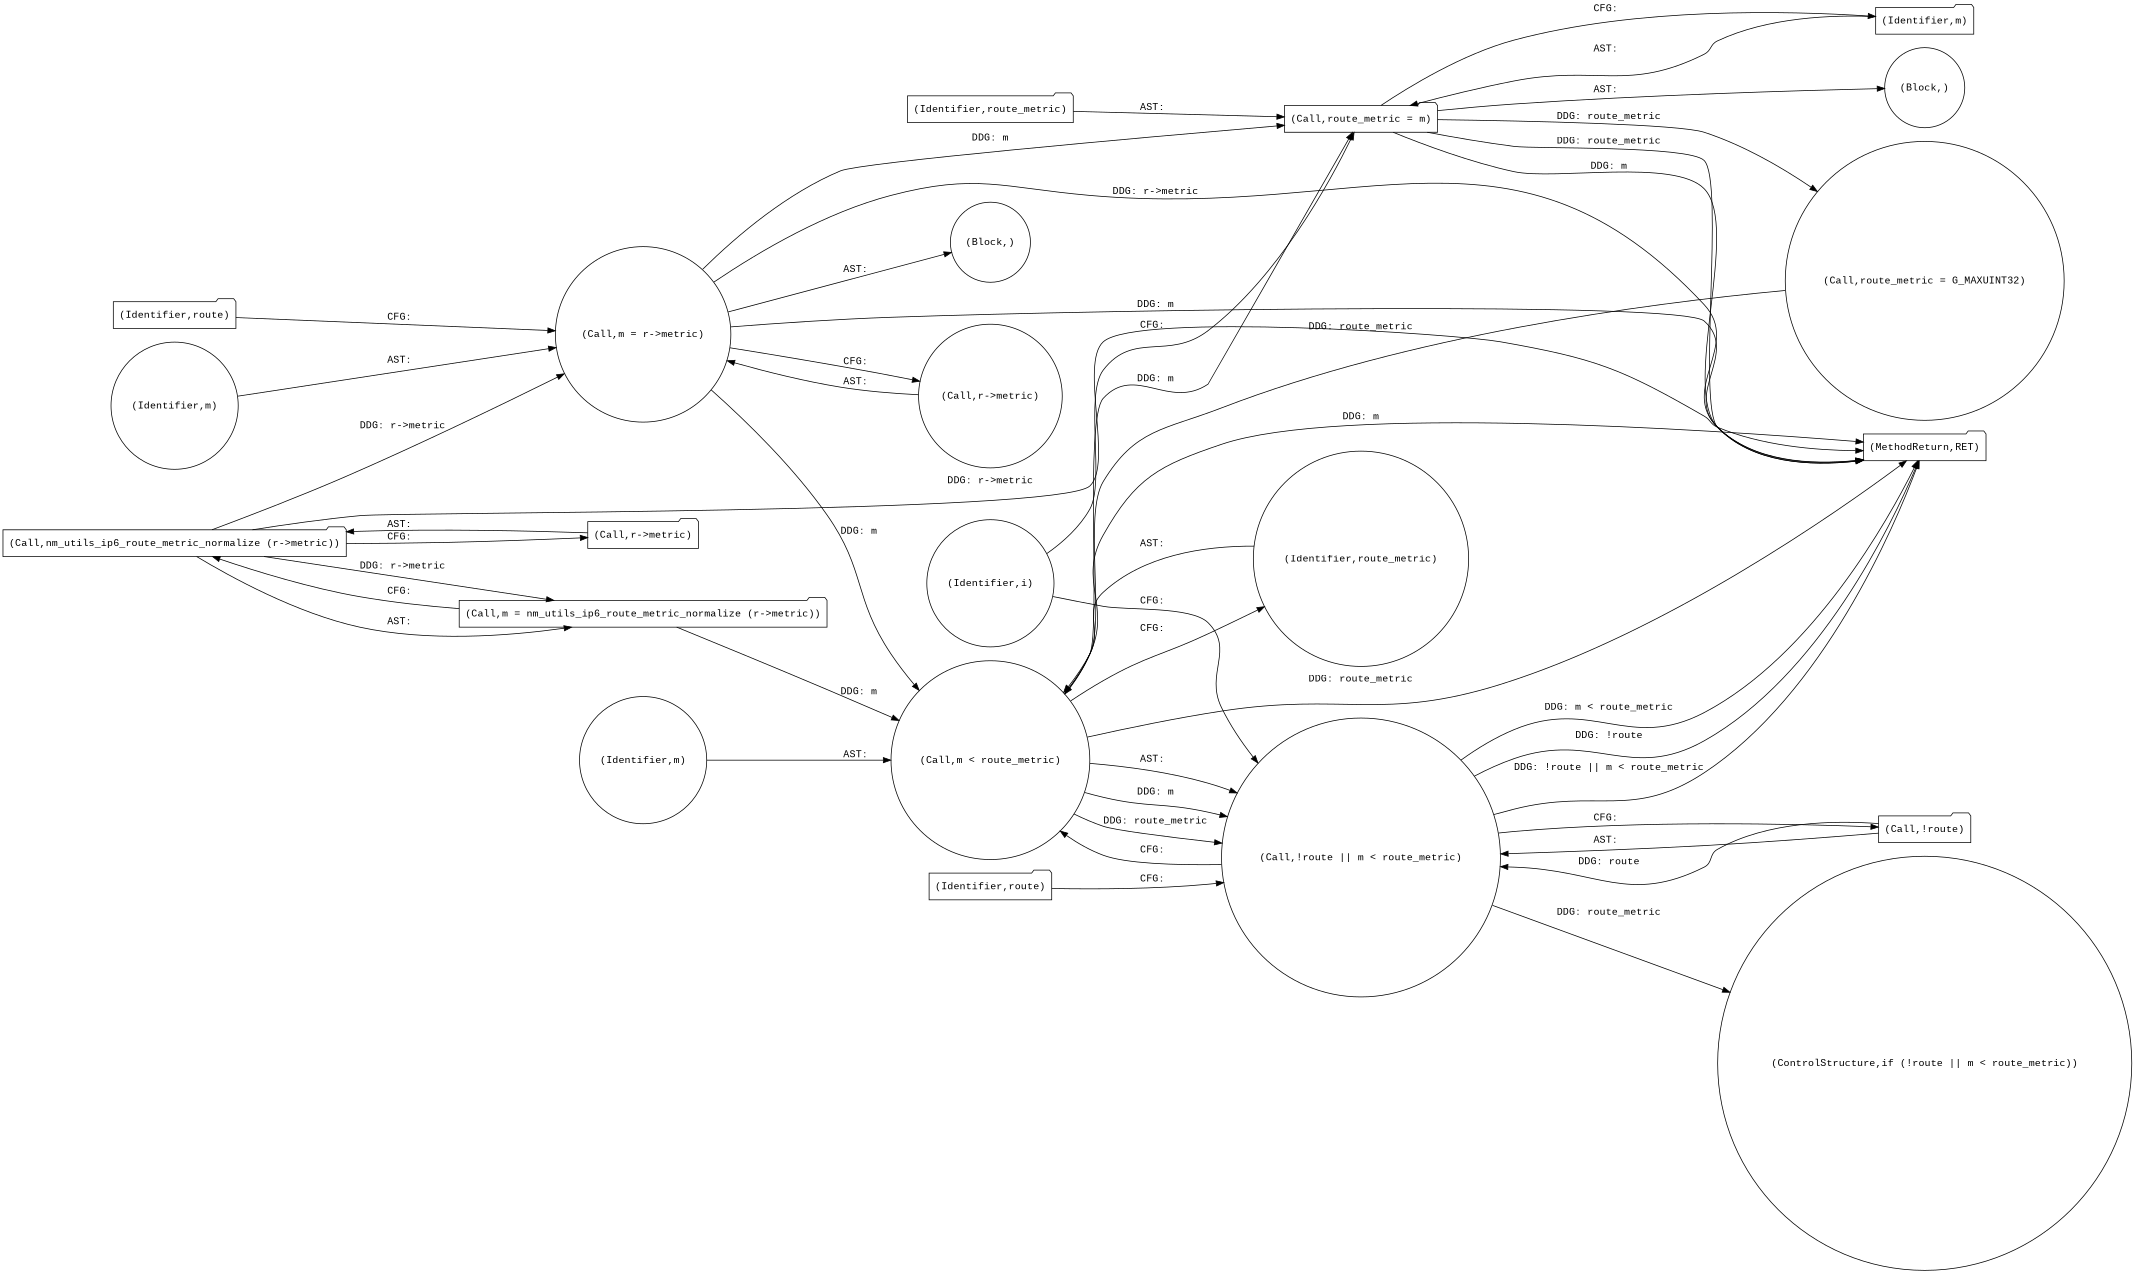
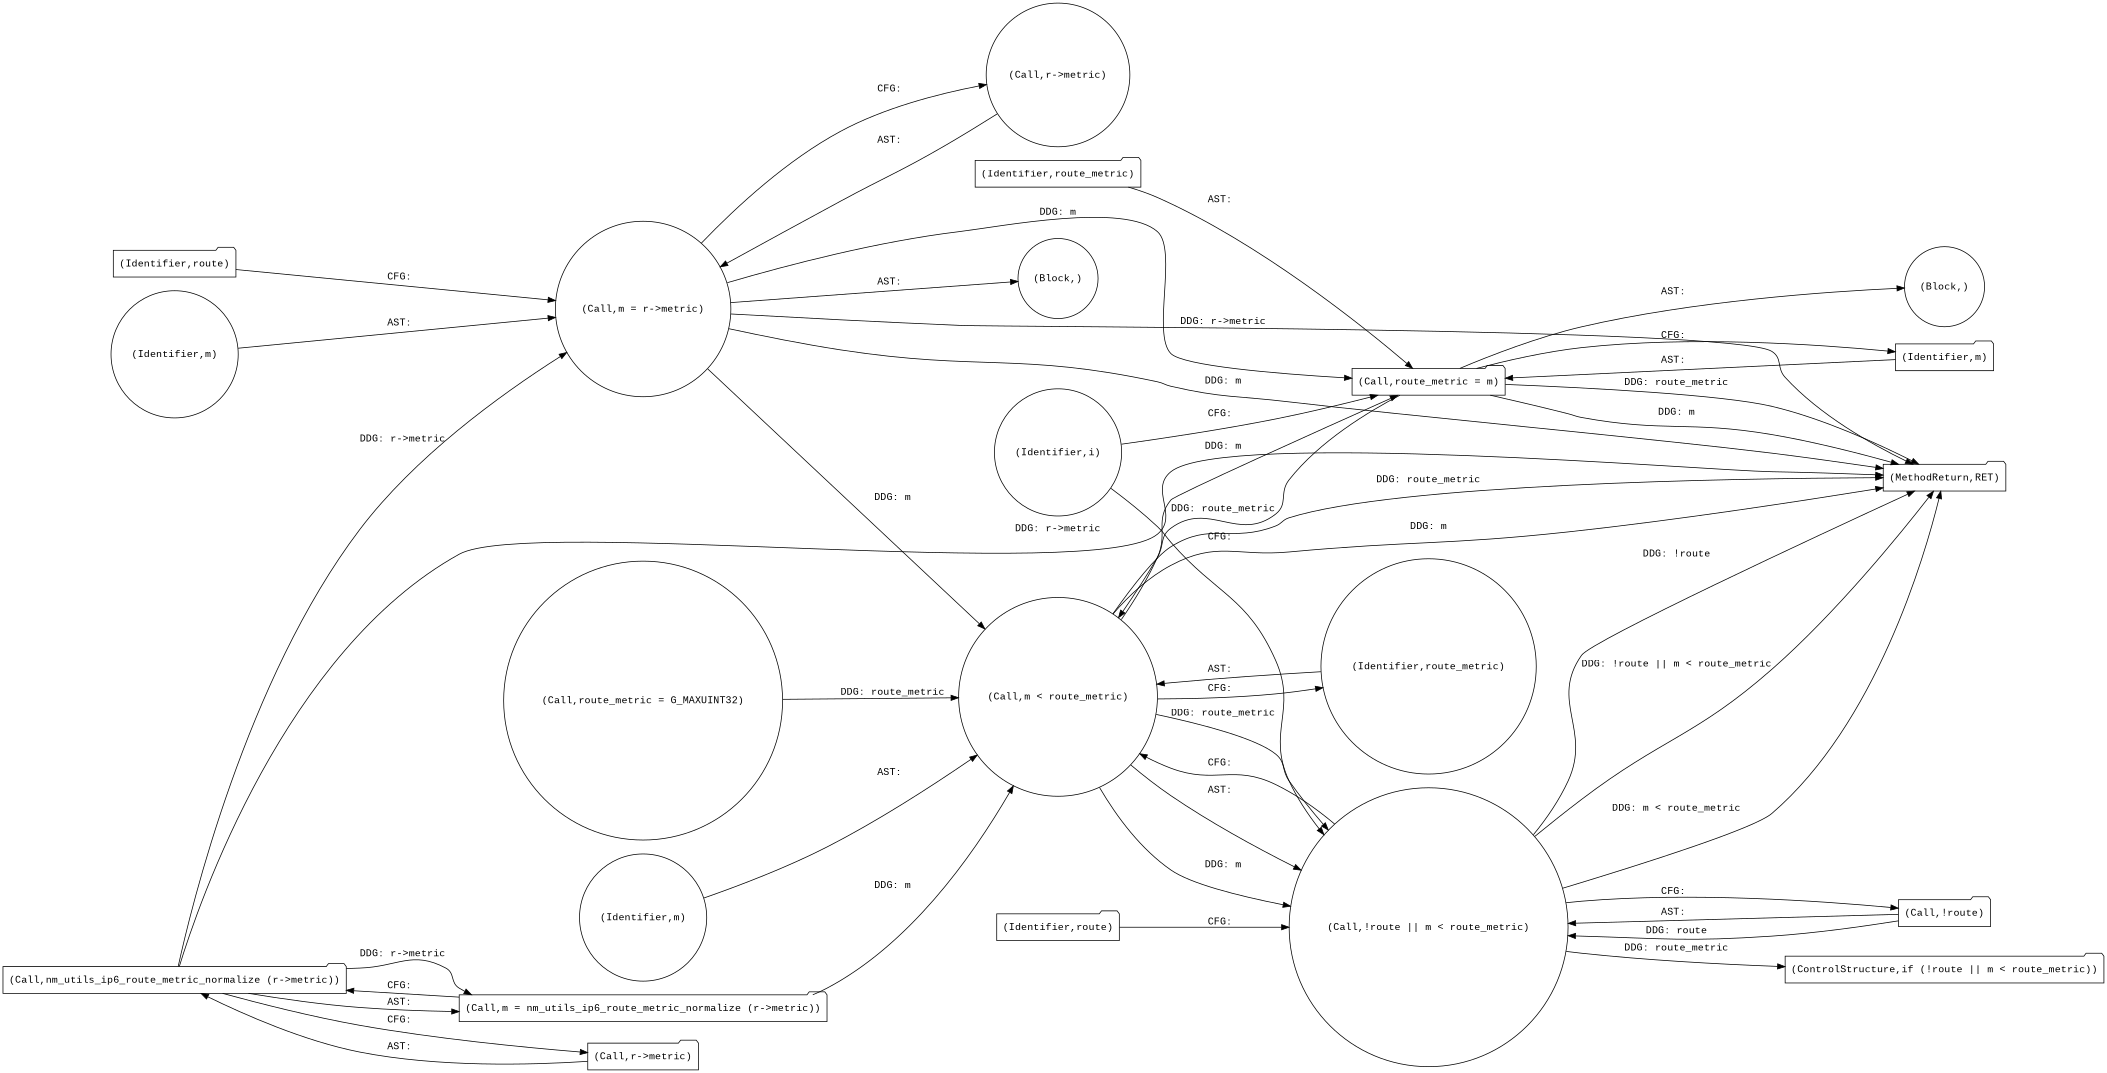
edge "(Call,route_metric = m)" -> "(Call,route_metric = G_MAXUINT32)": now "(Call,route_metric = m)" -> "(Call,m < route_metric)"
node "(ControlStructure,if (!route || m < route_metric))": shape circle -> folder
